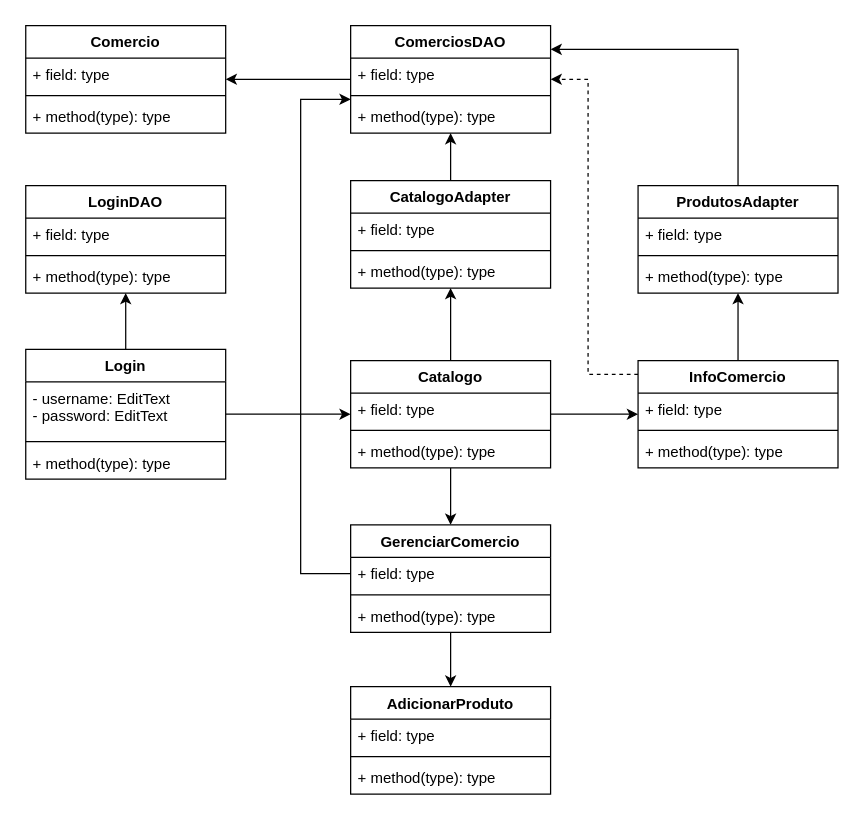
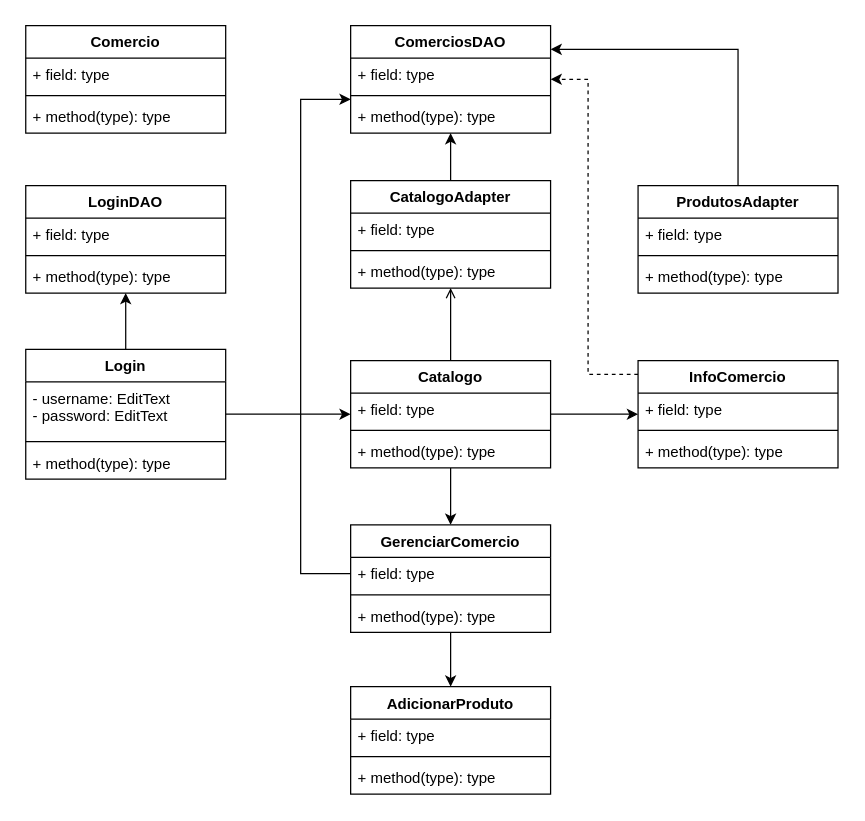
edge "ComerciosDAO" -> "Comercio": removed
edge "Catalogo" -> "CatalogoAdapter": arrowhead classic -> open
edge "InfoComercio" -> "ProdutosAdapter": removed
